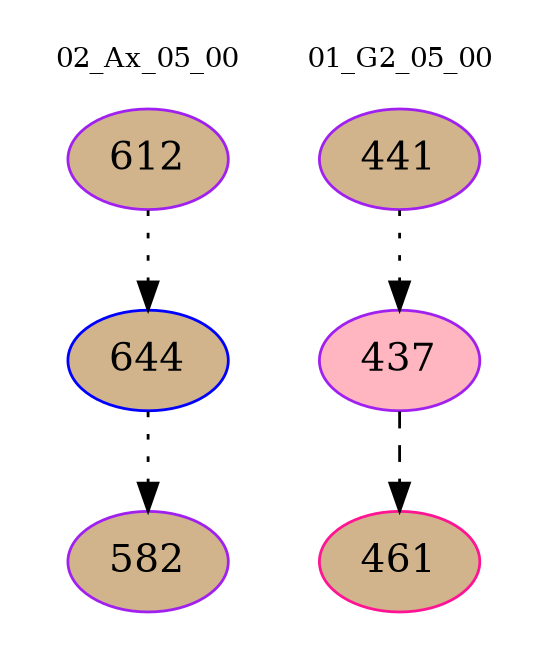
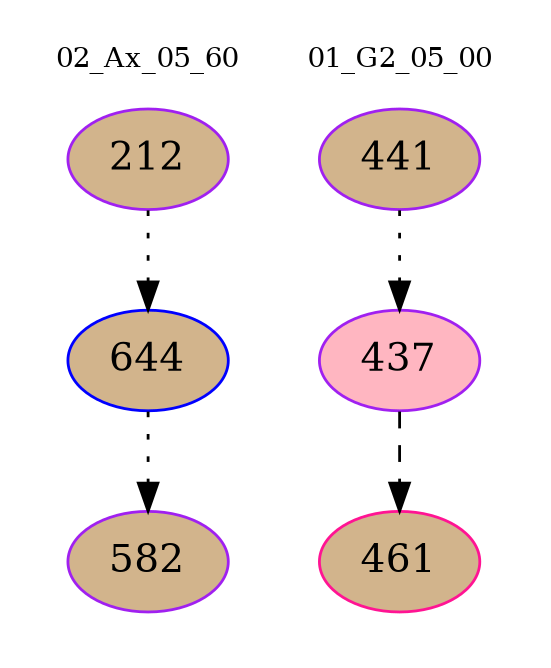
cluster "02_Ax_05_00": label "02_Ax_05_00" -> "02_Ax_05_60"
node "612": label "612" -> "212"
